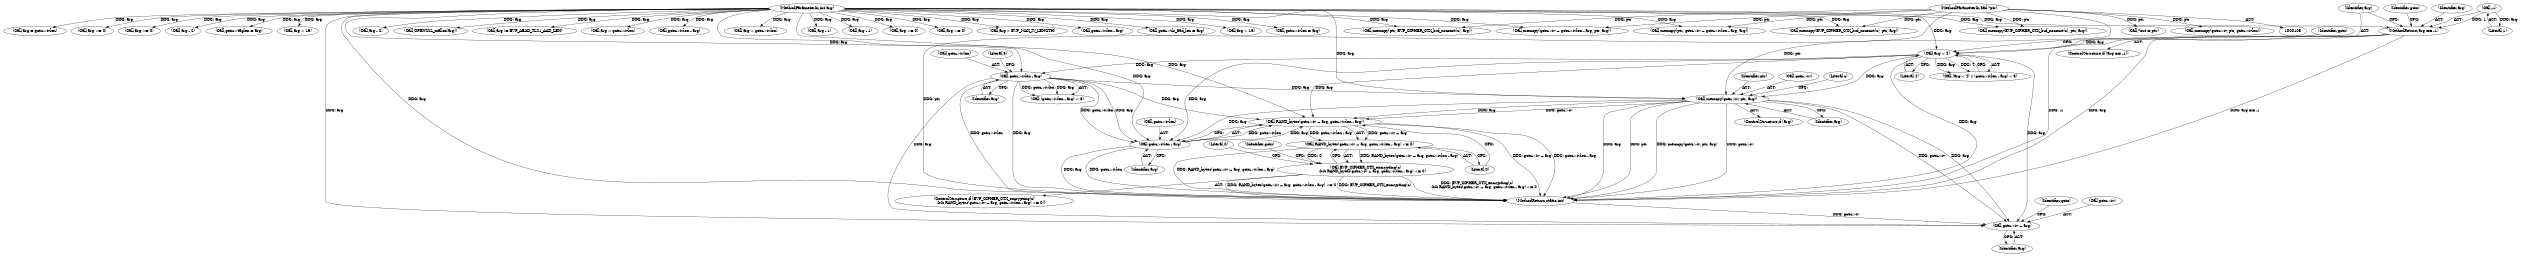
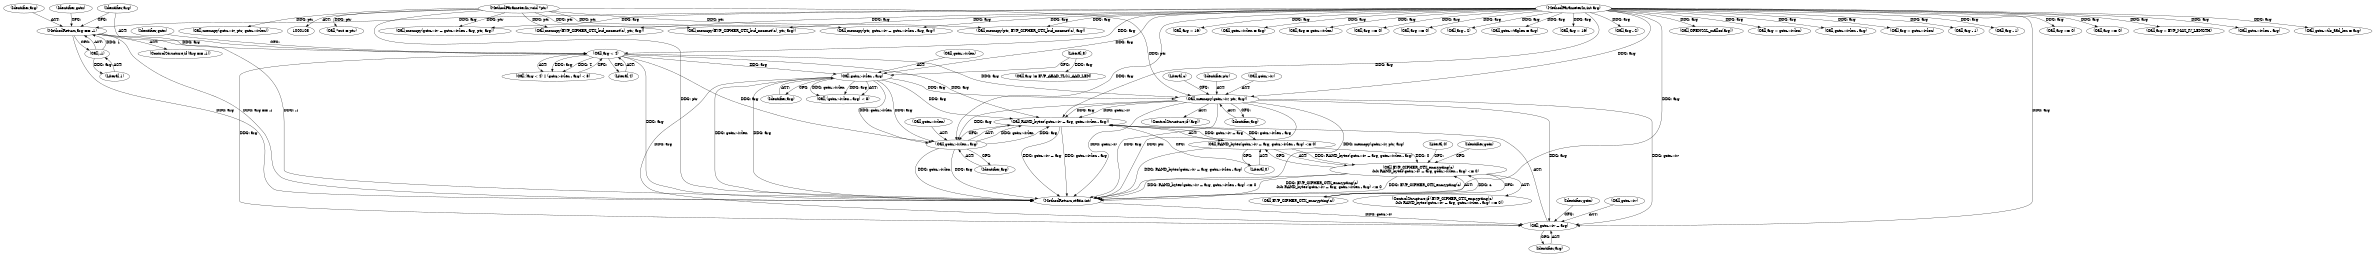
node "(MethodParameterIn,aad *ptr)": label "(MethodParameterIn,aad *ptr)" -> "(MethodParameterIn,void *ptr)"
edge "(MethodParameterIn,int arg)" -> "(Call,arg != EVP_AEAD_TLS1_AAD_LEN)": now "(Literal,8)" -> "(Call,arg != EVP_AEAD_TLS1_AAD_LEN)"
edge "(MethodReturn,arg == -1)" -> "(Call,-1)": added, label "CFG:"
edge "(Call,gctx->iv + arg)" -> "(Call,RAND_bytes(gctx->iv + arg, gctx->ivlen - arg))": added, label "AST:"
node "(Call,EVP_CIPHER_CTX_encrypting(c))": added
